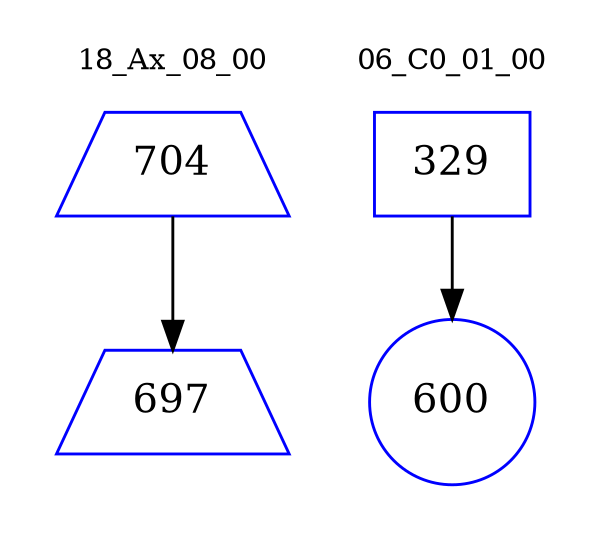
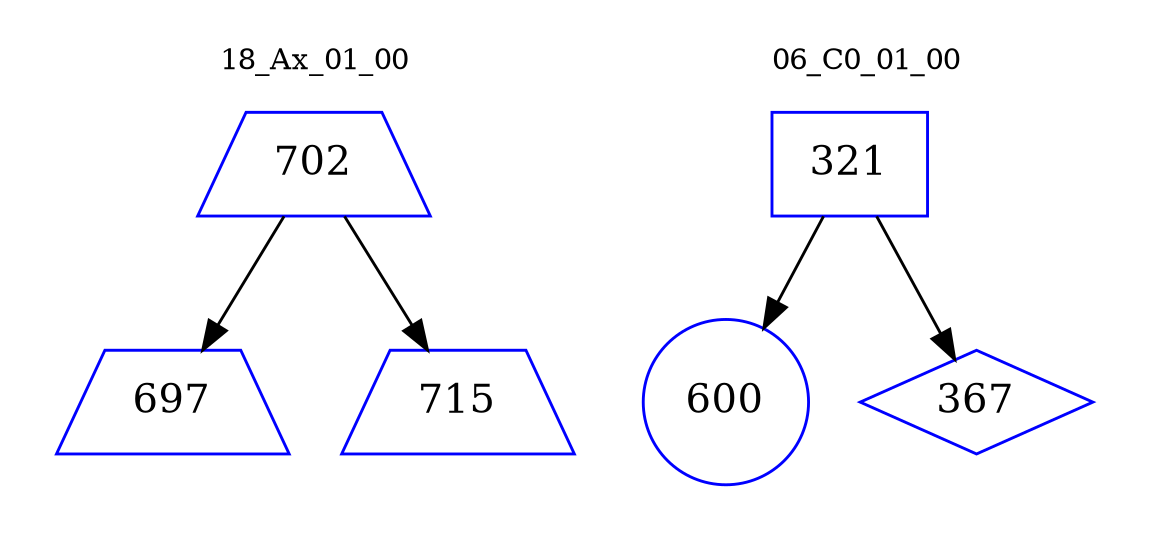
cluster "18_Ax_08_00": label "18_Ax_08_00" -> "18_Ax_01_00"
node "704": label "704" -> "702"
node "329": label "329" -> "321"
node "715": added
node "367": added
